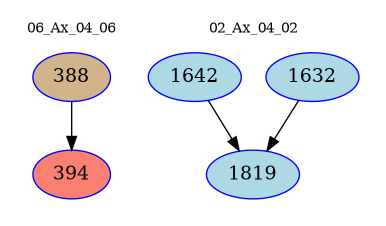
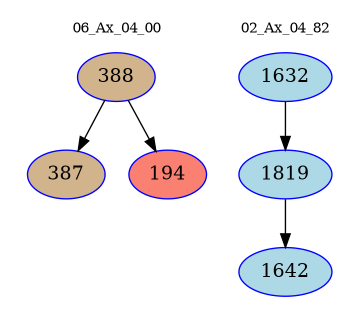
cluster "06_Ax_04_06": label "06_Ax_04_06" -> "06_Ax_04_00"
cluster "02_Ax_04_02": label "02_Ax_04_02" -> "02_Ax_04_82"
edge "1642" -> "1819": reversed
node "387": added
node "394": label "394" -> "194"
